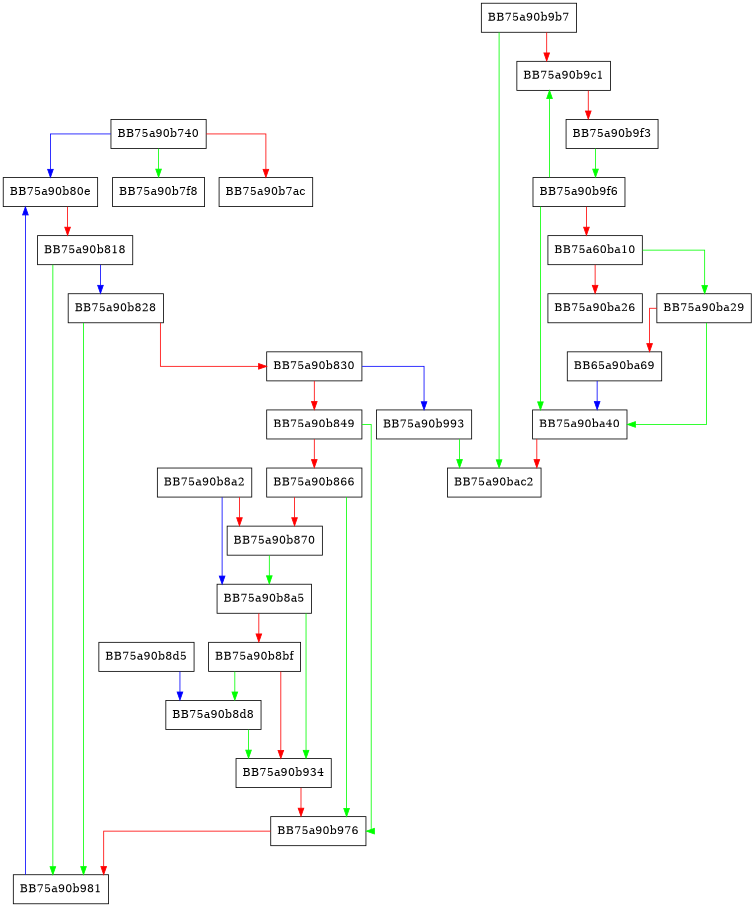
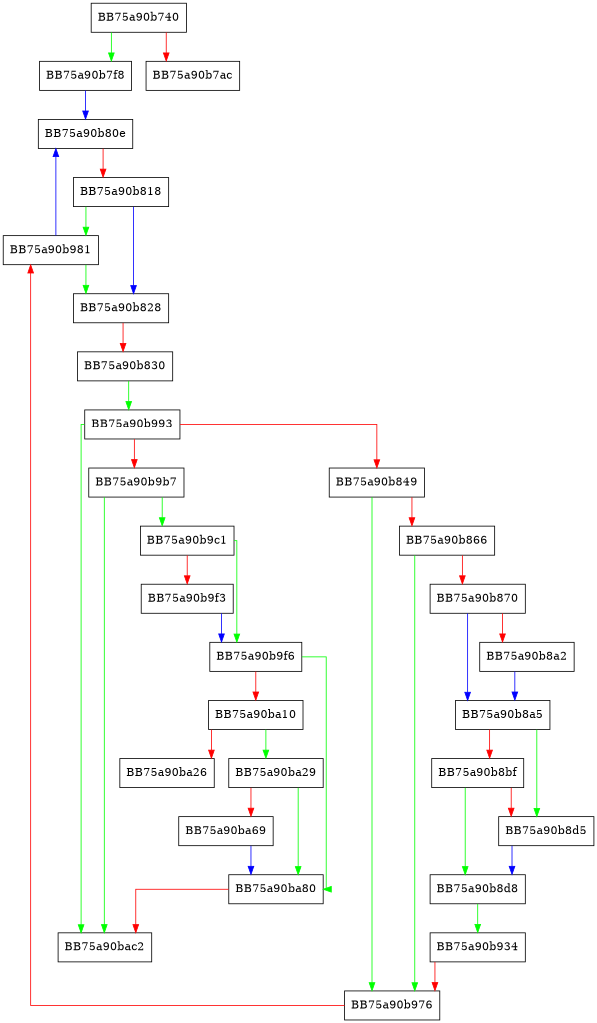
edge "BB75a90b9b7" -> "BB75a90b9c1": color red -> green
edge "BB75a90b740" -> "BB75a90b80e": now "BB75a90b7f8" -> "BB75a90b80e"
edge "BB75a90b9f6" -> "BB75a90b9c1": reversed
edge "BB75a90b9f3" -> "BB75a90b9f6": color green -> blue
node "BB75a60ba10": label "BB75a60ba10" -> "BB75a90ba10"
edge "BB75a90b830" -> "BB75a90b993": color blue -> green
node "BB65a90ba69": label "BB65a90ba69" -> "BB75a90ba69"
edge "BB75a90b830" -> "BB75a90b849": now "BB75a90b993" -> "BB75a90b849"
node "BB75a90ba40": label "BB75a90ba40" -> "BB75a90ba80"
edge "BB75a90b993" -> "BB75a90b9b7": added
edge "BB75a90b8a2" -> "BB75a90b870": reversed
edge "BB75a90b870" -> "BB75a90b8a5": color green -> blue
edge "BB75a90b828" -> "BB75a90b981": reversed
edge "BB75a90b8a5" -> "BB75a90b934": now "BB75a90b8a5" -> "BB75a90b8d5"
edge "BB75a90b8bf" -> "BB75a90b934": now "BB75a90b8bf" -> "BB75a90b8d5"
